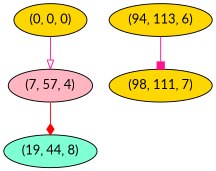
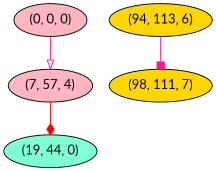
node "(0, 0, 0)": fillcolor gold -> lightpink
node "(19, 44, 8)": label "(19, 44, 8)" -> "(19, 44, 0)"
